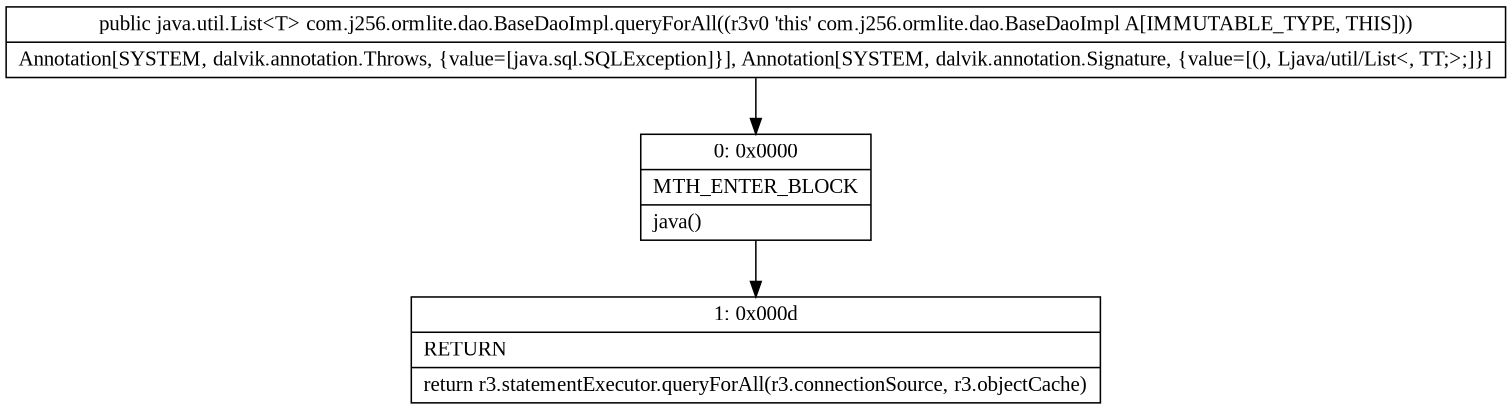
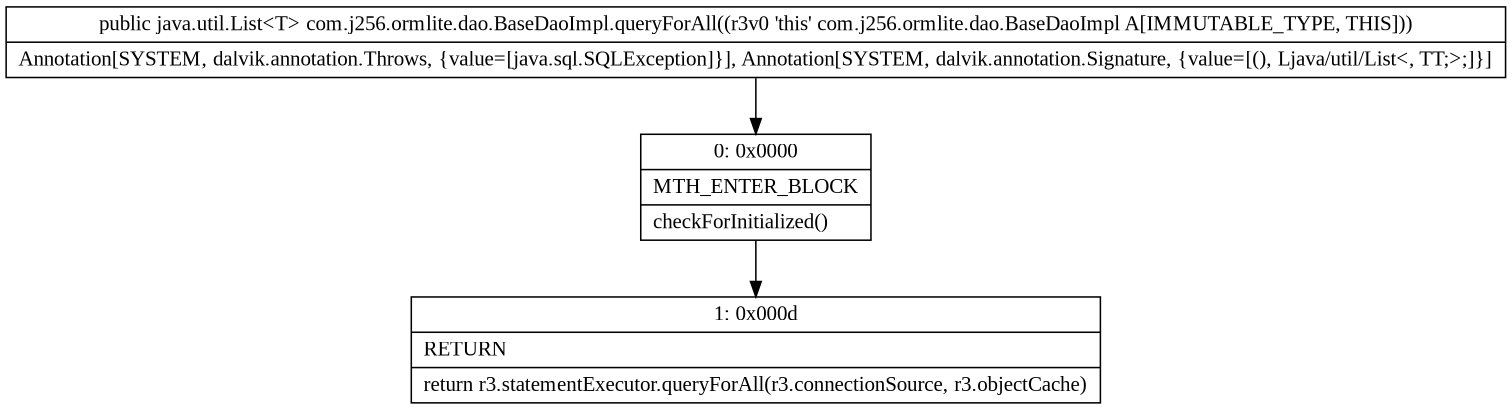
node "0: 0x0000": text "java()" -> "checkForInitialized()"
